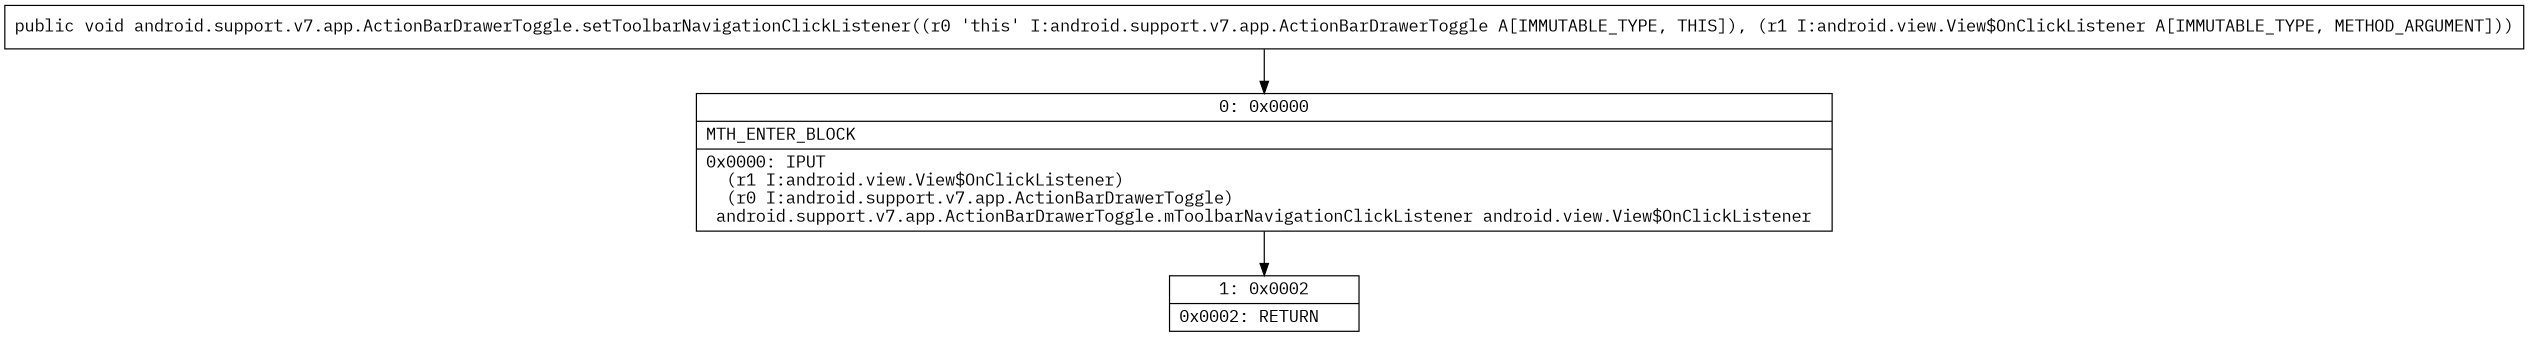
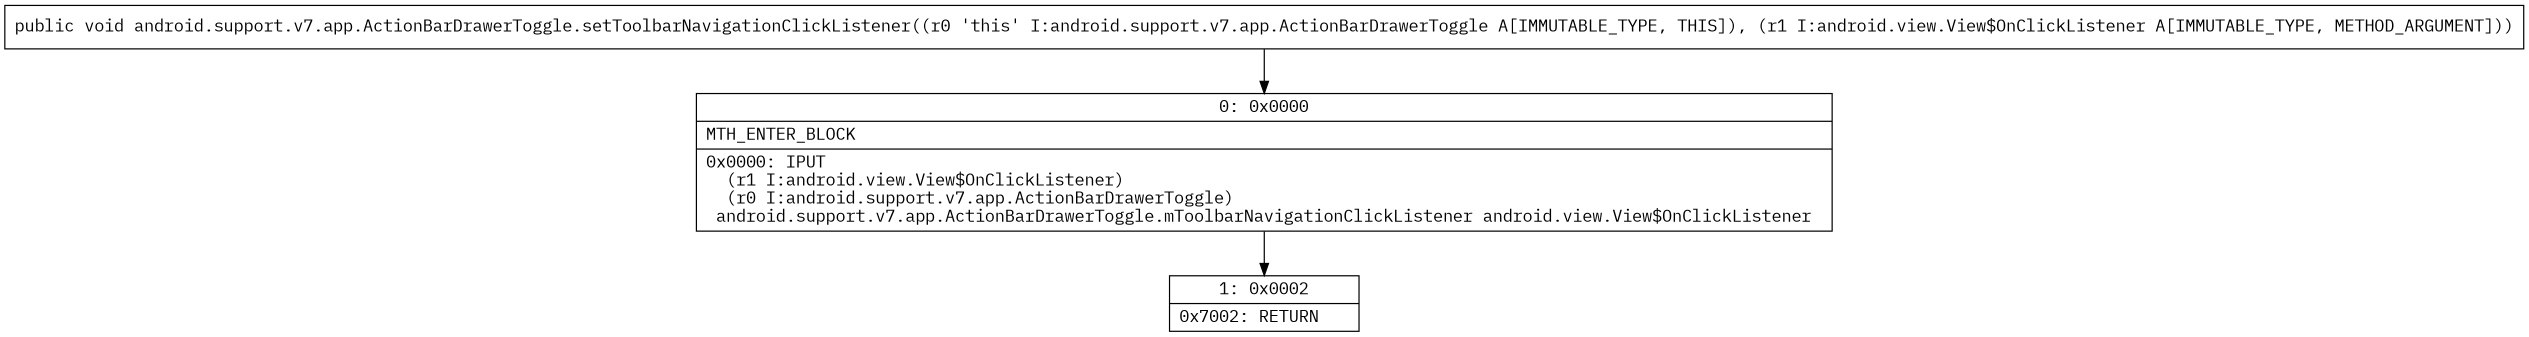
node "1: 0x0002": text "0x0002: RETURN" -> "0x7002: RETURN"
